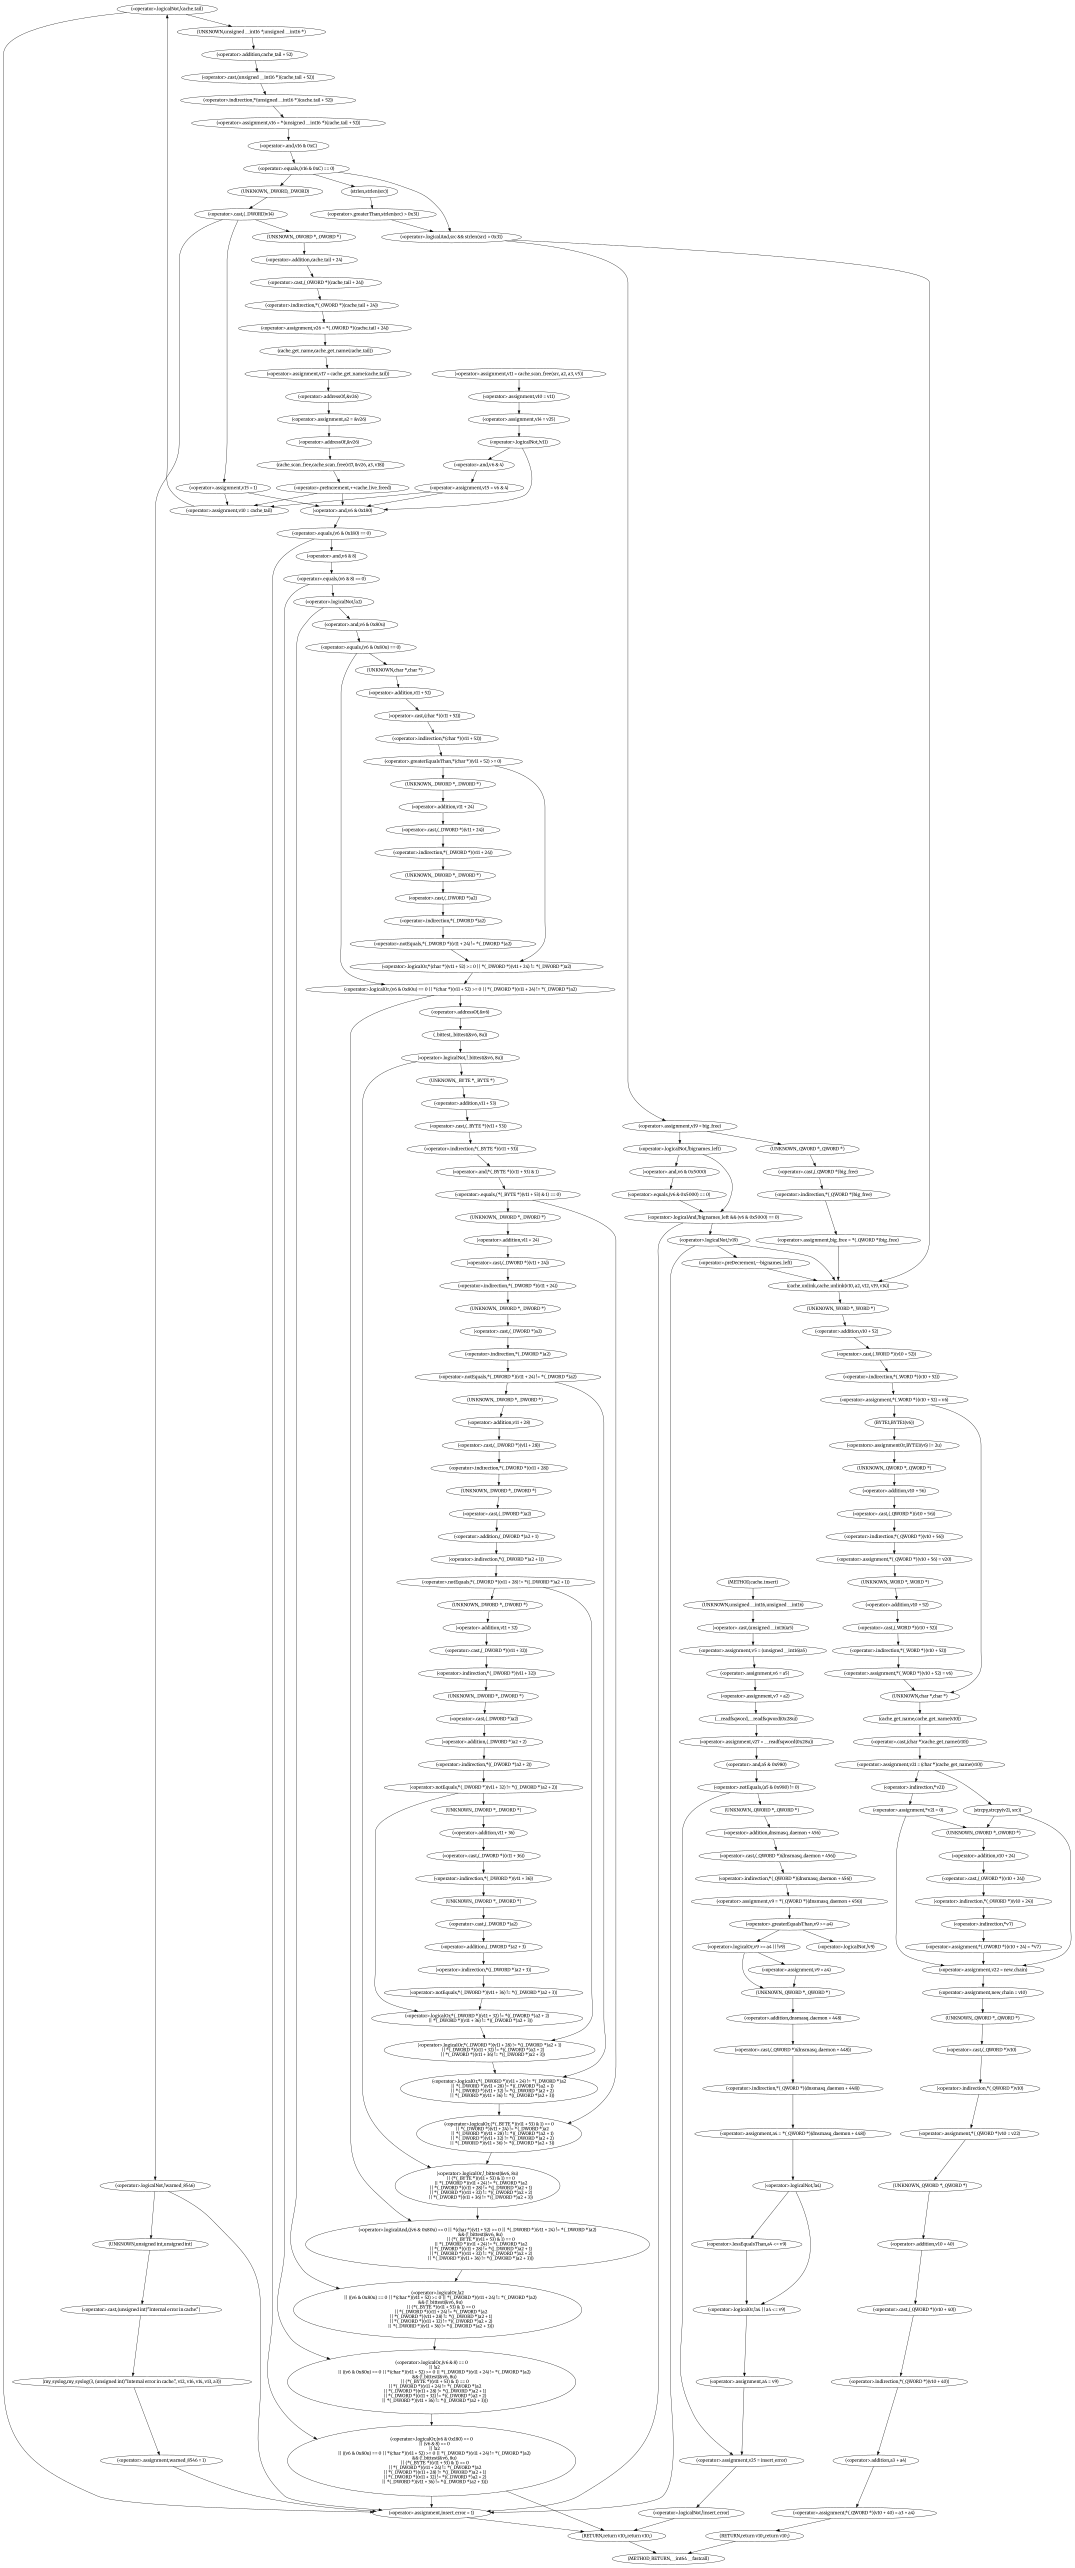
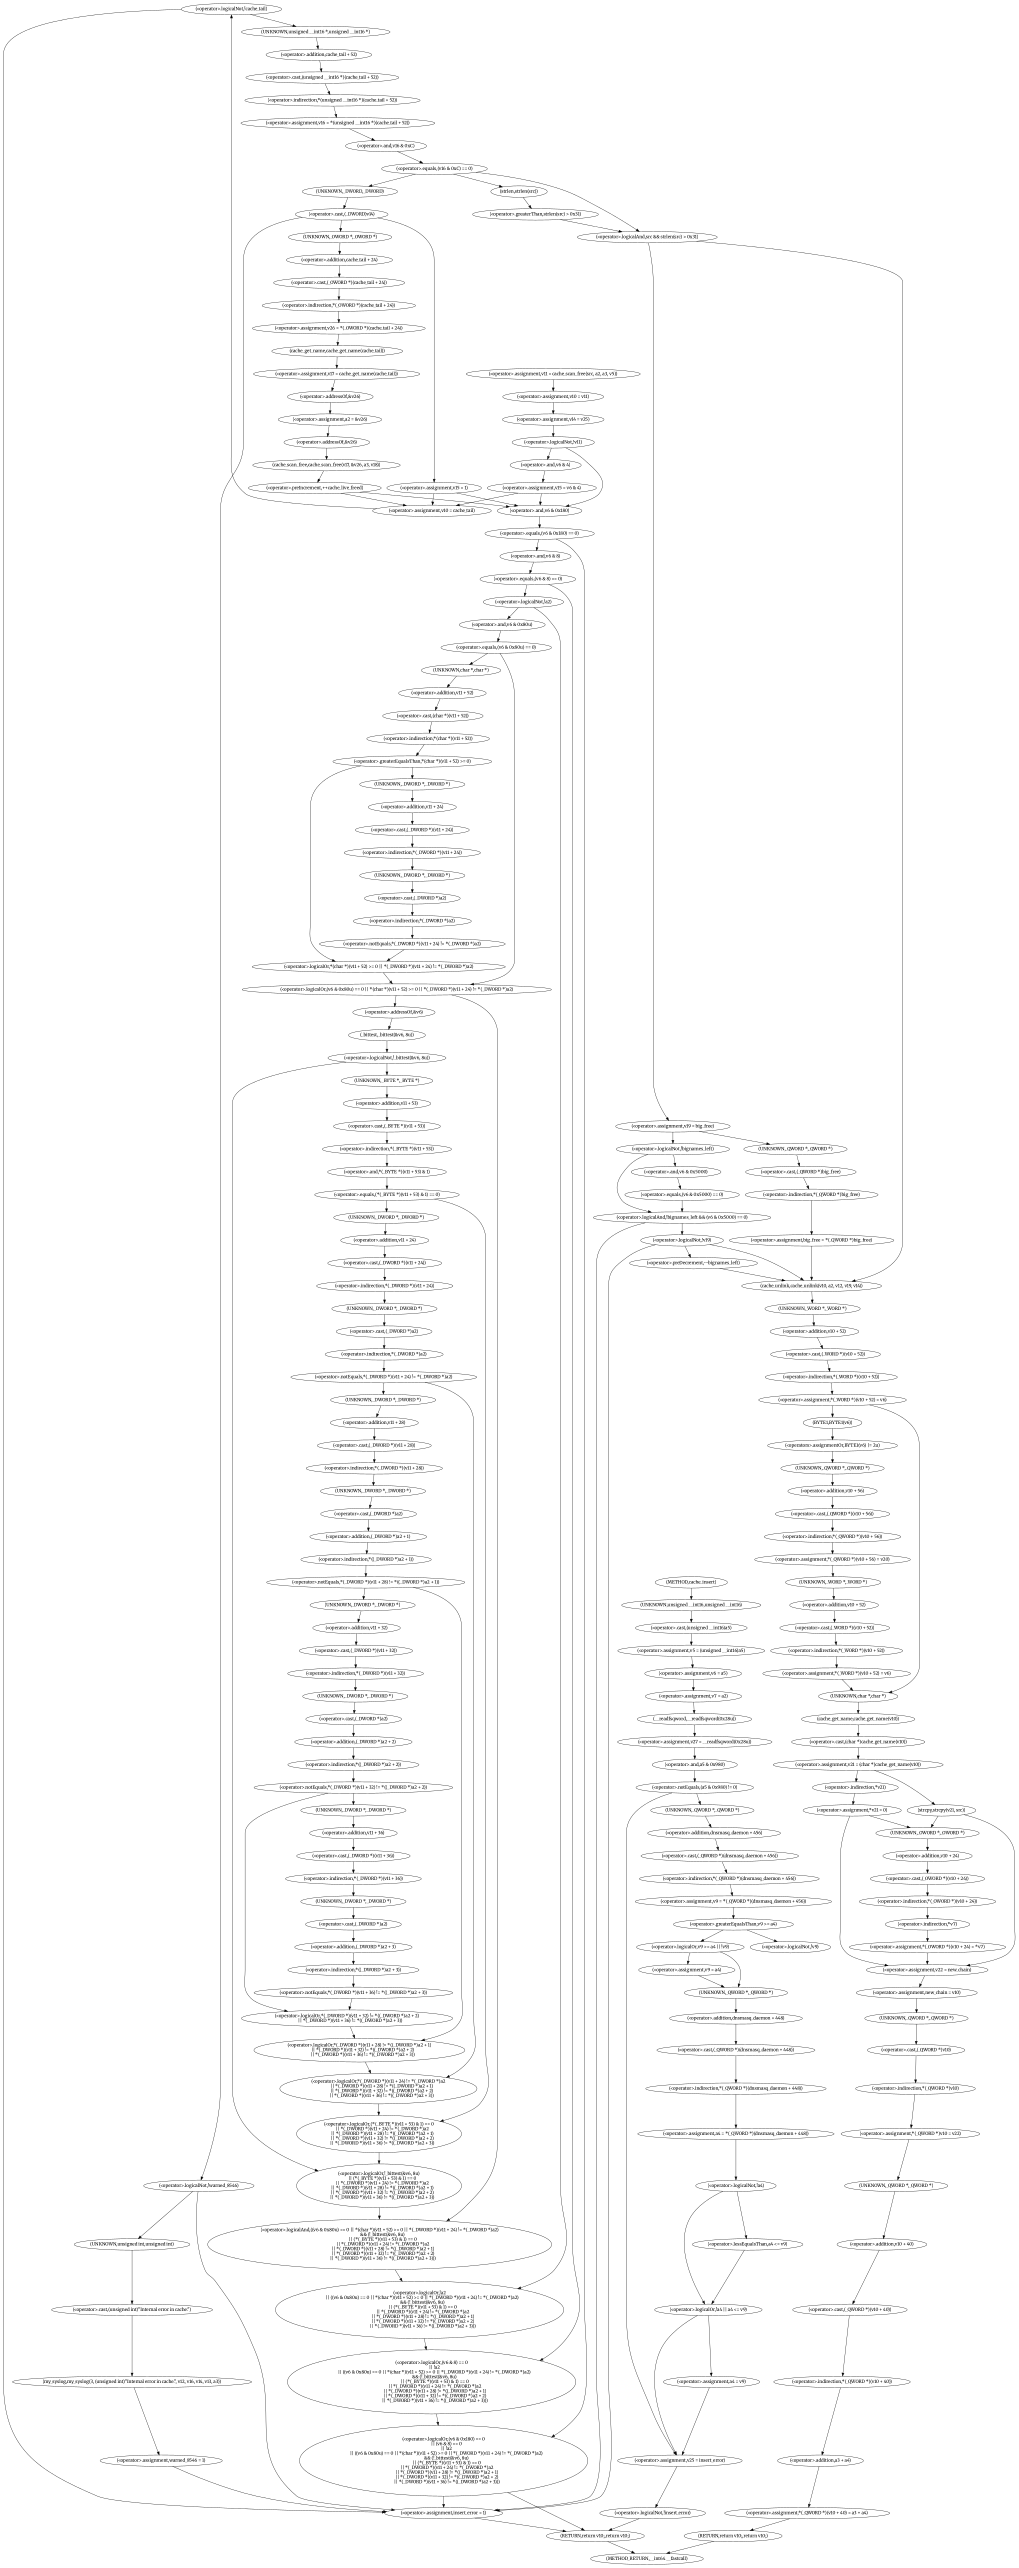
edge "(<operator>.logicalOr,!a4 || a4 <= v9)" -> "(<operator>.assignment,v25 = insert_error)": added
